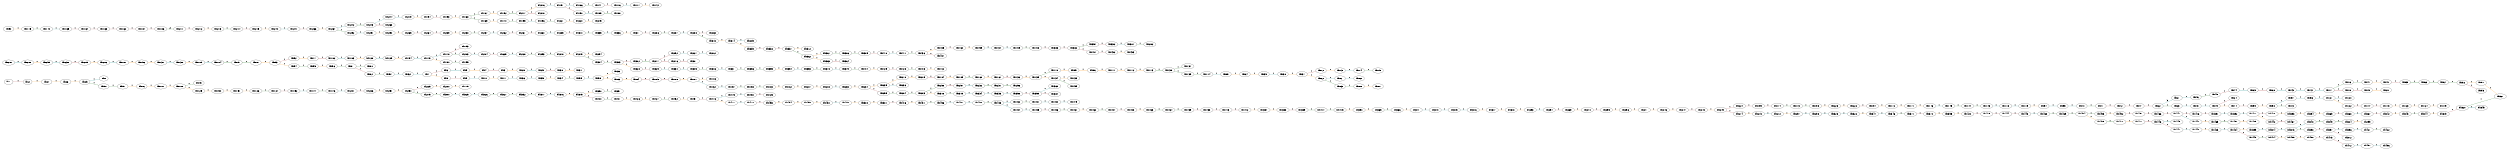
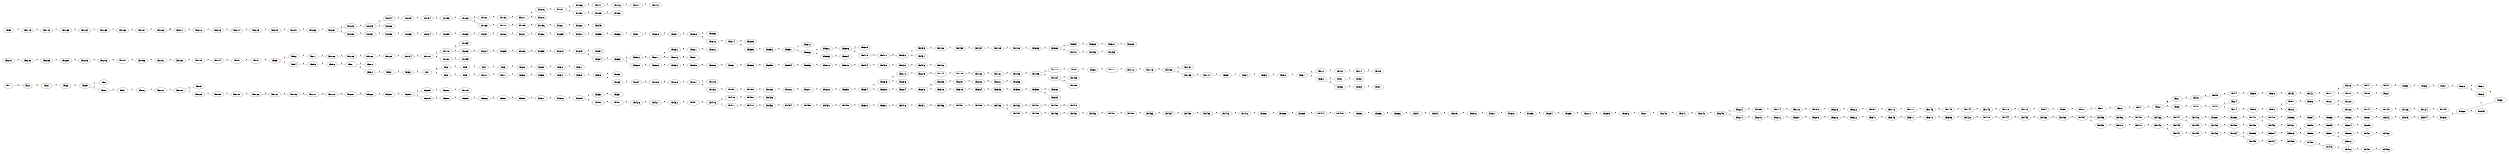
edge "id_385" -- "id_410": now "id_386" -- "id_410"
